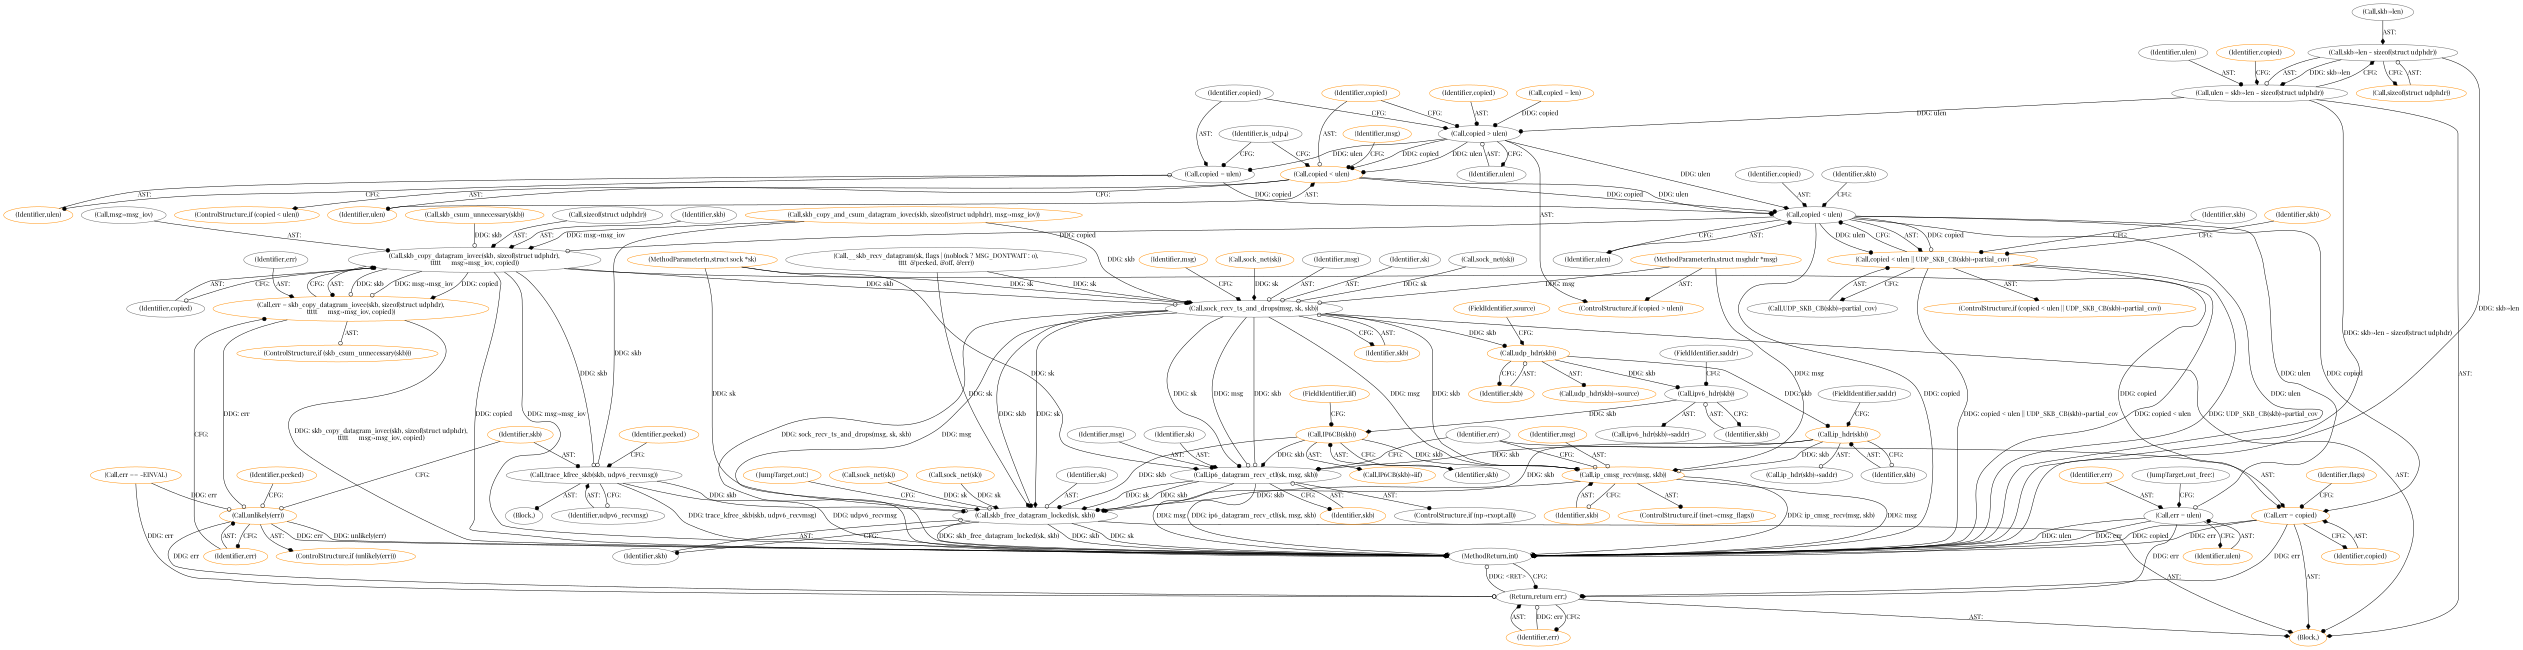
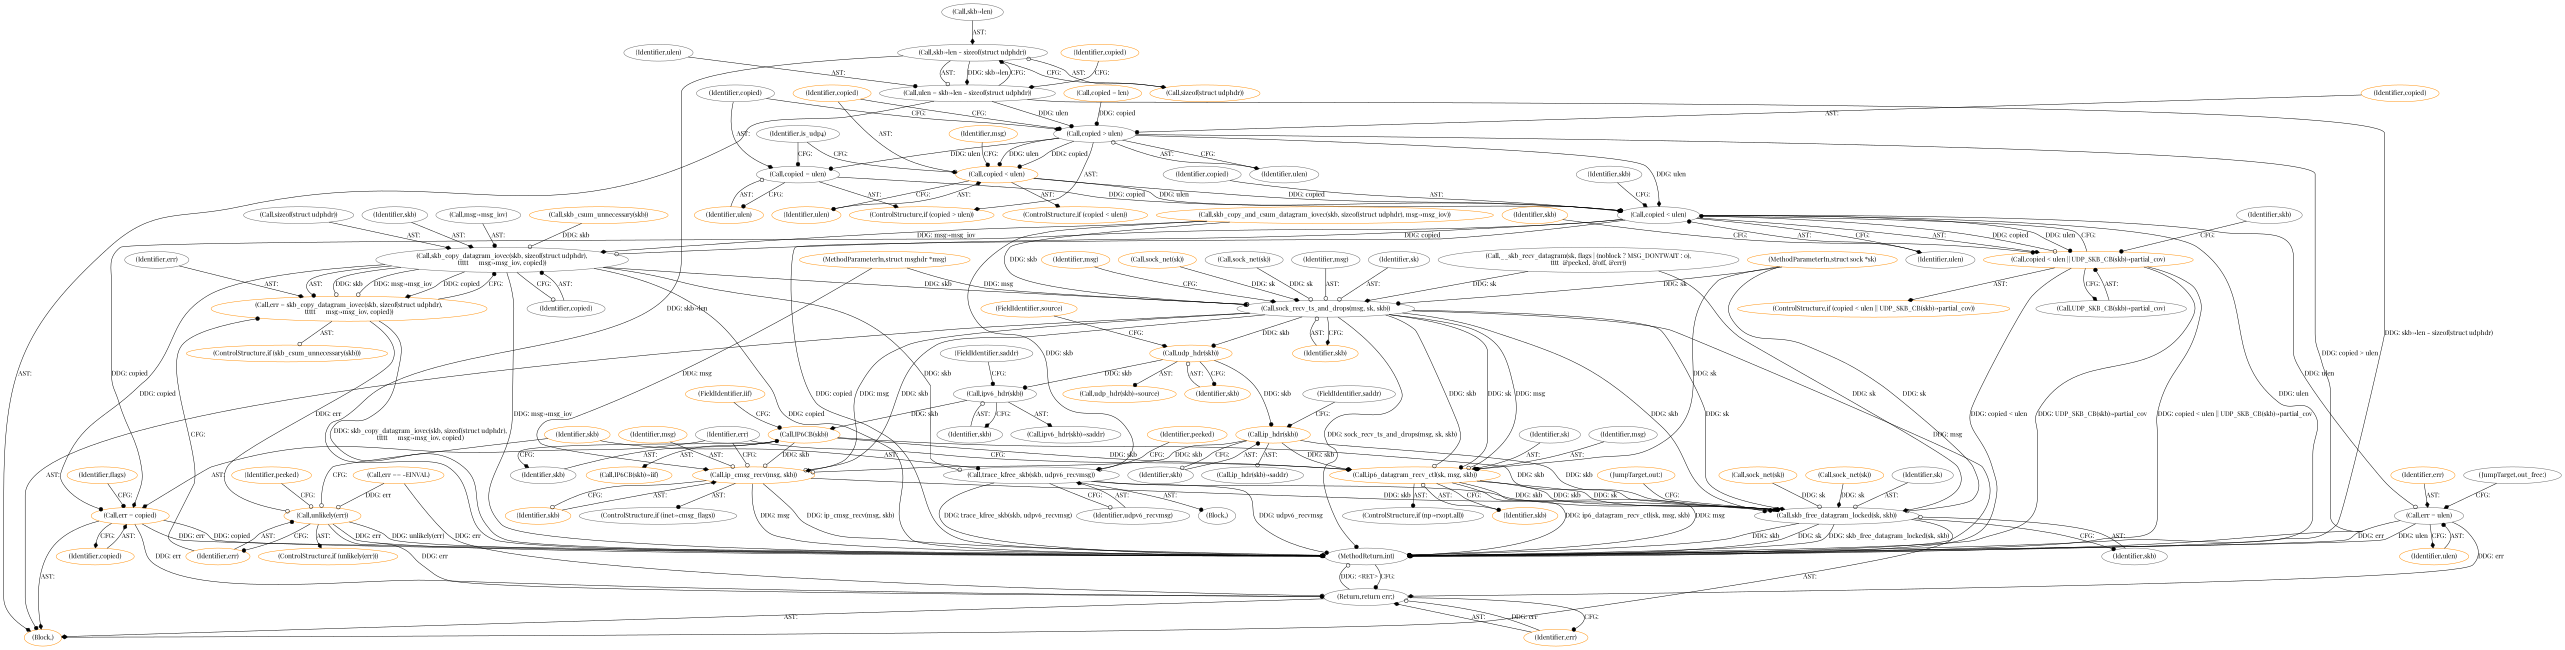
edge "(Call,copied > ulen)" -> "(MethodReturn,int)": added, label "DDG: copied > ulen"
edge "(MethodParameterIn,struct msghdr *msg)" -> "(ControlStructure,if (copied > ulen))": now "(Call,copied = ulen)" -> "(ControlStructure,if (copied > ulen))"
node "(Call,ip6_datagram_recv_ctl(sk, msg, skb))": color gray40 -> darkorange
node "(ControlStructure,if (inet->cmsg_flags))": color darkorange -> gray40
